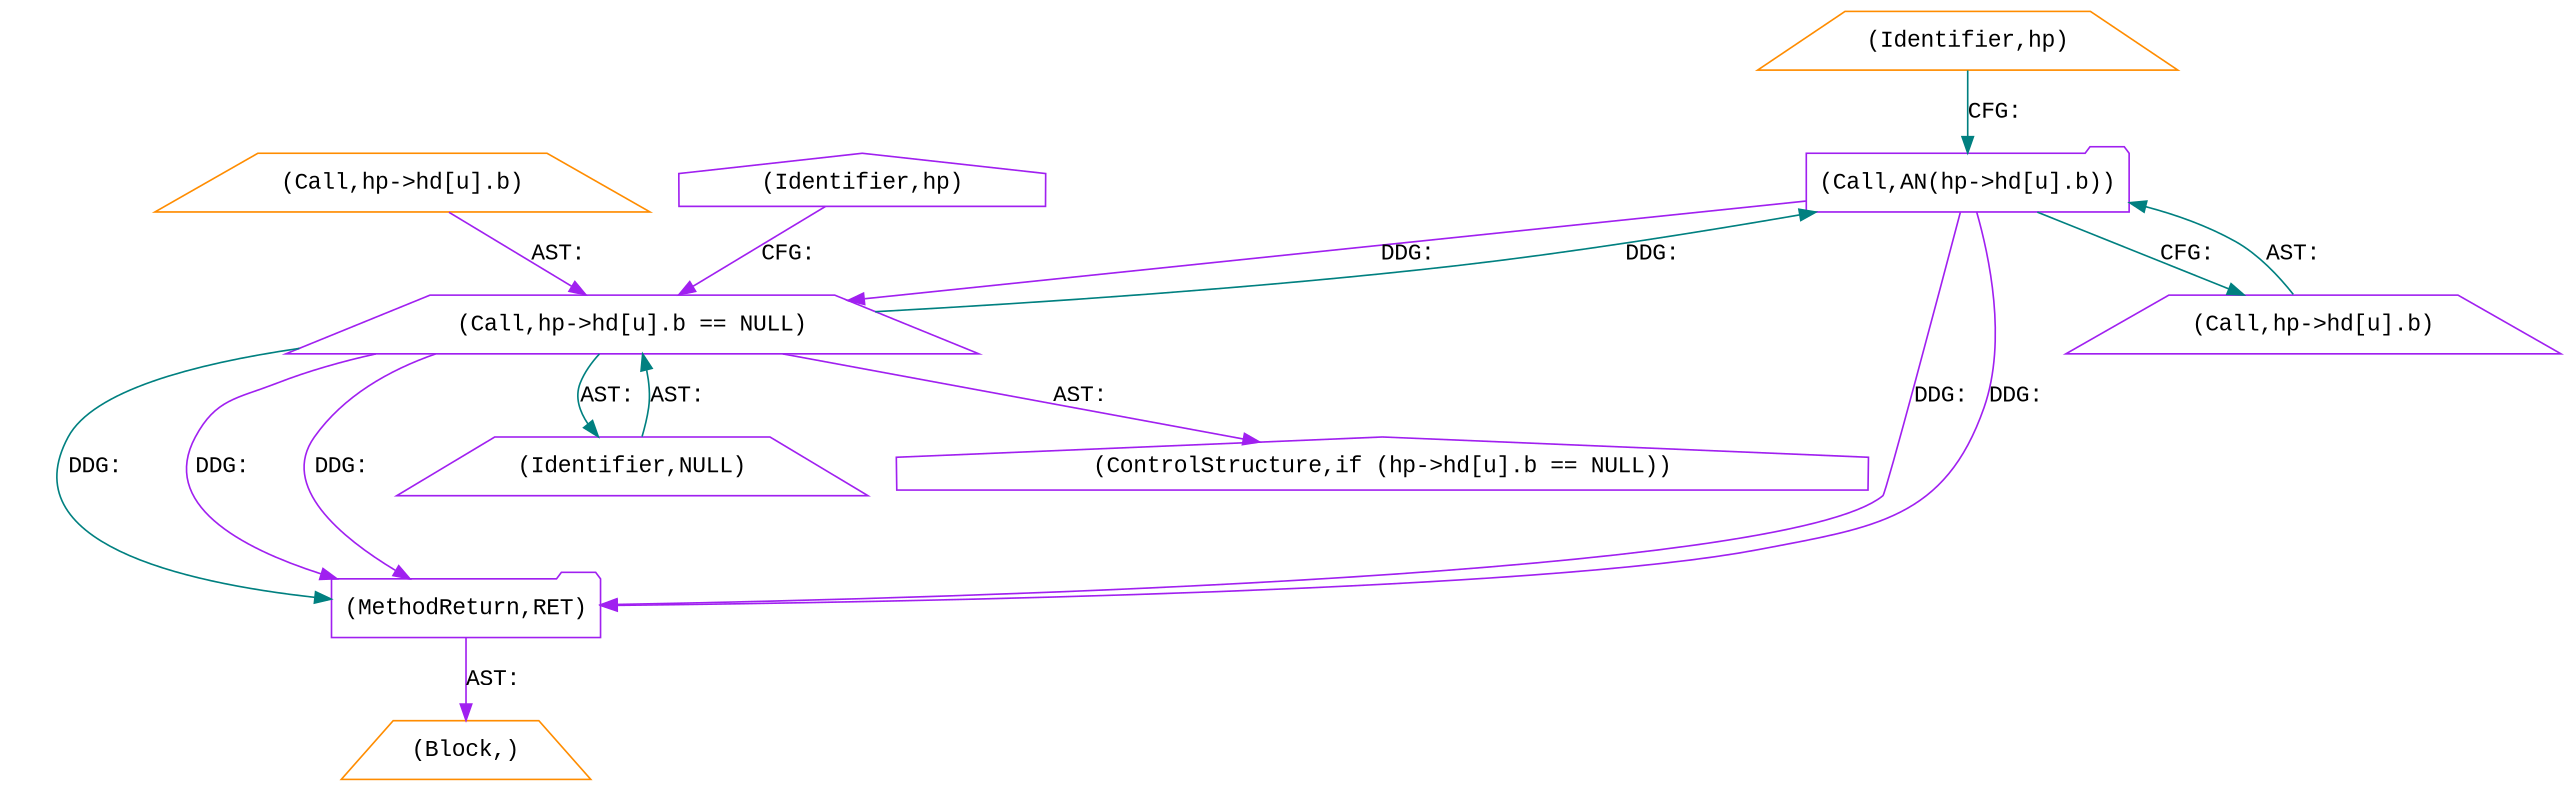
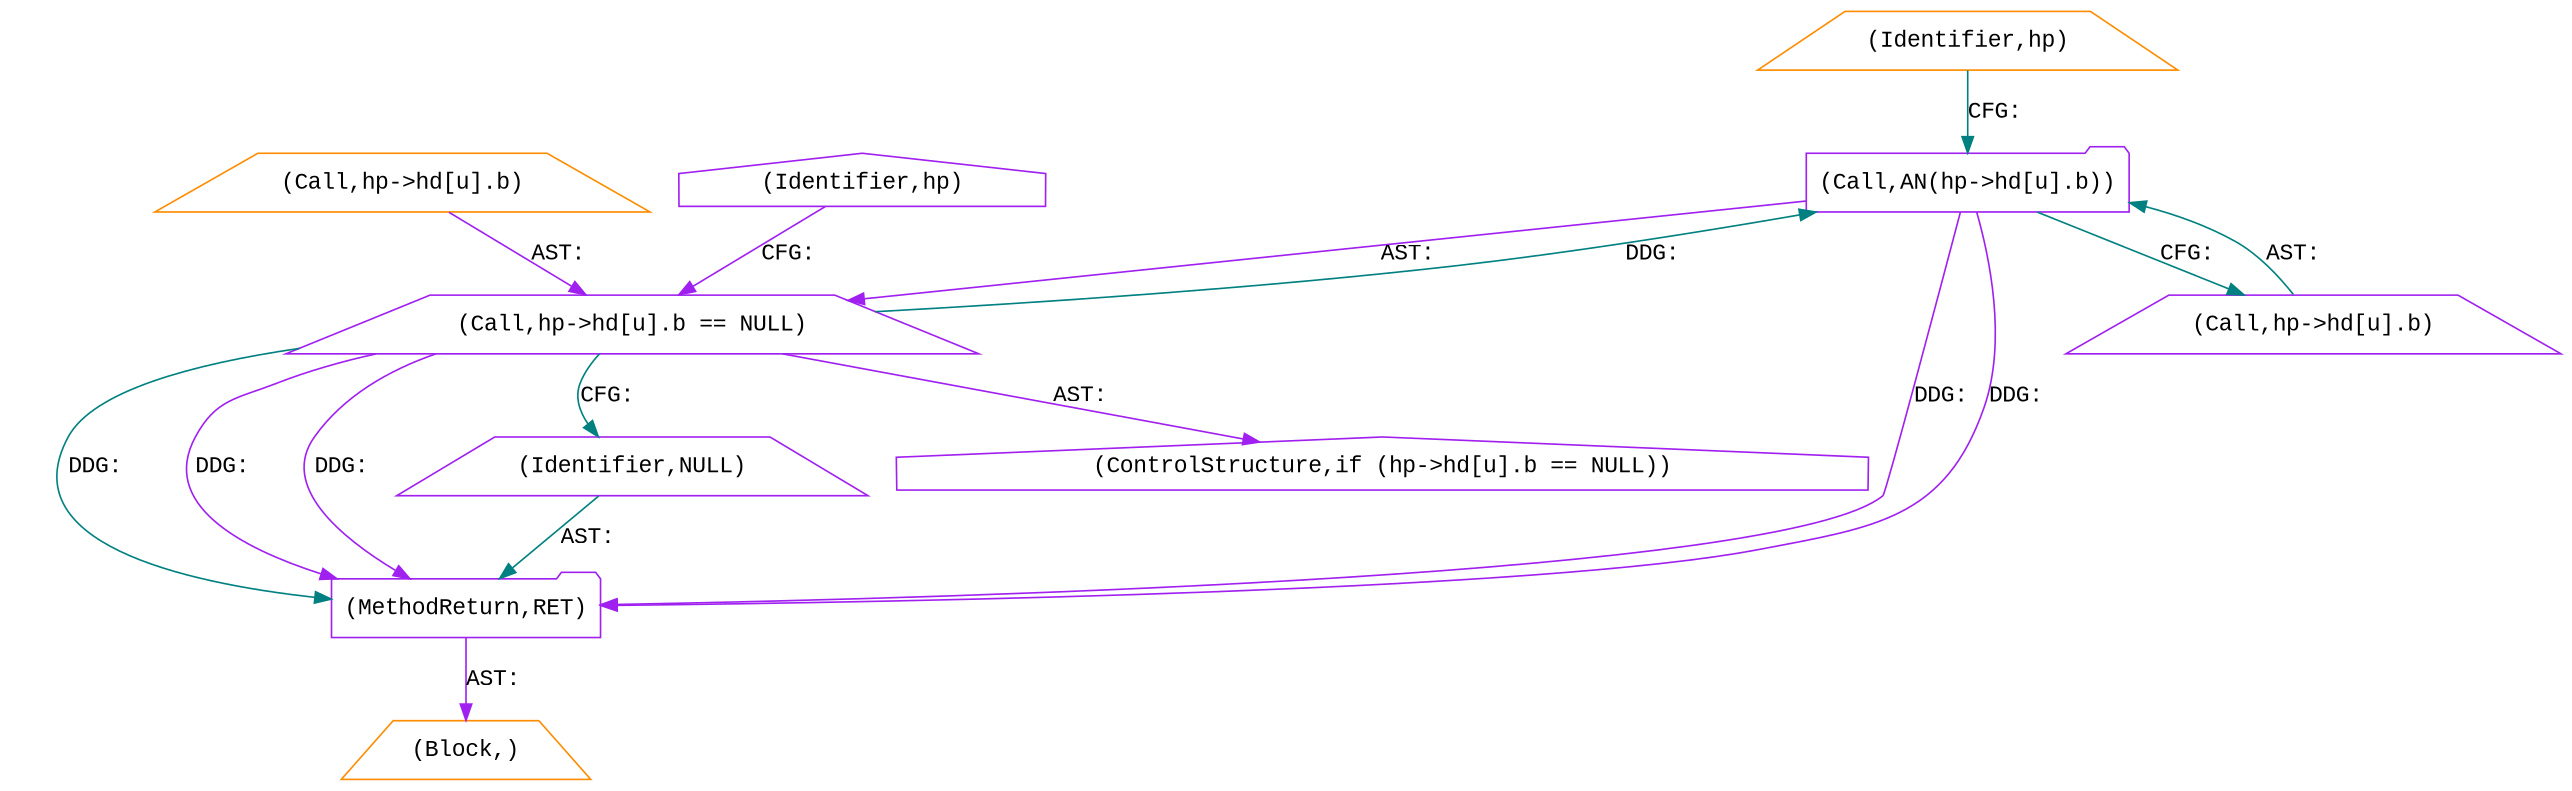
edge "(Call,AN(hp->hd[u].b))" -> "(Call,hp->hd[u].b == NULL)": label "DDG: " -> "AST: "
edge "(Call,hp->hd[u].b == NULL)" -> "(Identifier,NULL)": label "AST: " -> "CFG: "
edge "(Identifier,NULL)" -> "(Call,hp->hd[u].b == NULL)": now "(Identifier,NULL)" -> "(MethodReturn,RET)"
